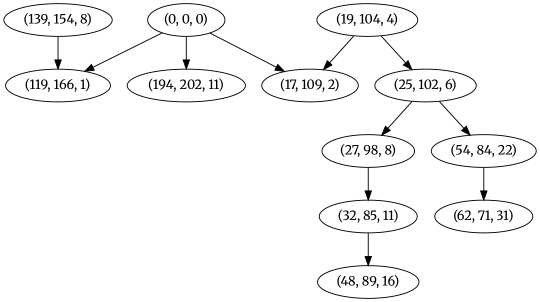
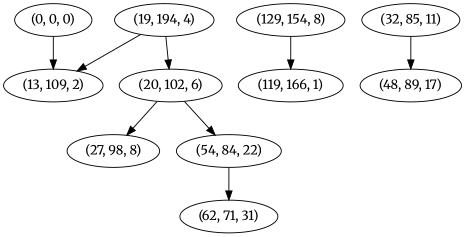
node "(139, 154, 8)": label "(139, 154, 8)" -> "(129, 154, 8)"
node "(19, 104, 4)": label "(19, 104, 4)" -> "(19, 194, 4)"
edge "(0, 0, 0)" -> "(119, 166, 1)": removed
node "(194, 202, 11)": removed
node "(17, 109, 2)": label "(17, 109, 2)" -> "(13, 109, 2)"
node "(25, 102, 6)": label "(25, 102, 6)" -> "(20, 102, 6)"
edge "(27, 98, 8)" -> "(32, 85, 11)": removed
node "(48, 89, 16)": label "(48, 89, 16)" -> "(48, 89, 17)"
